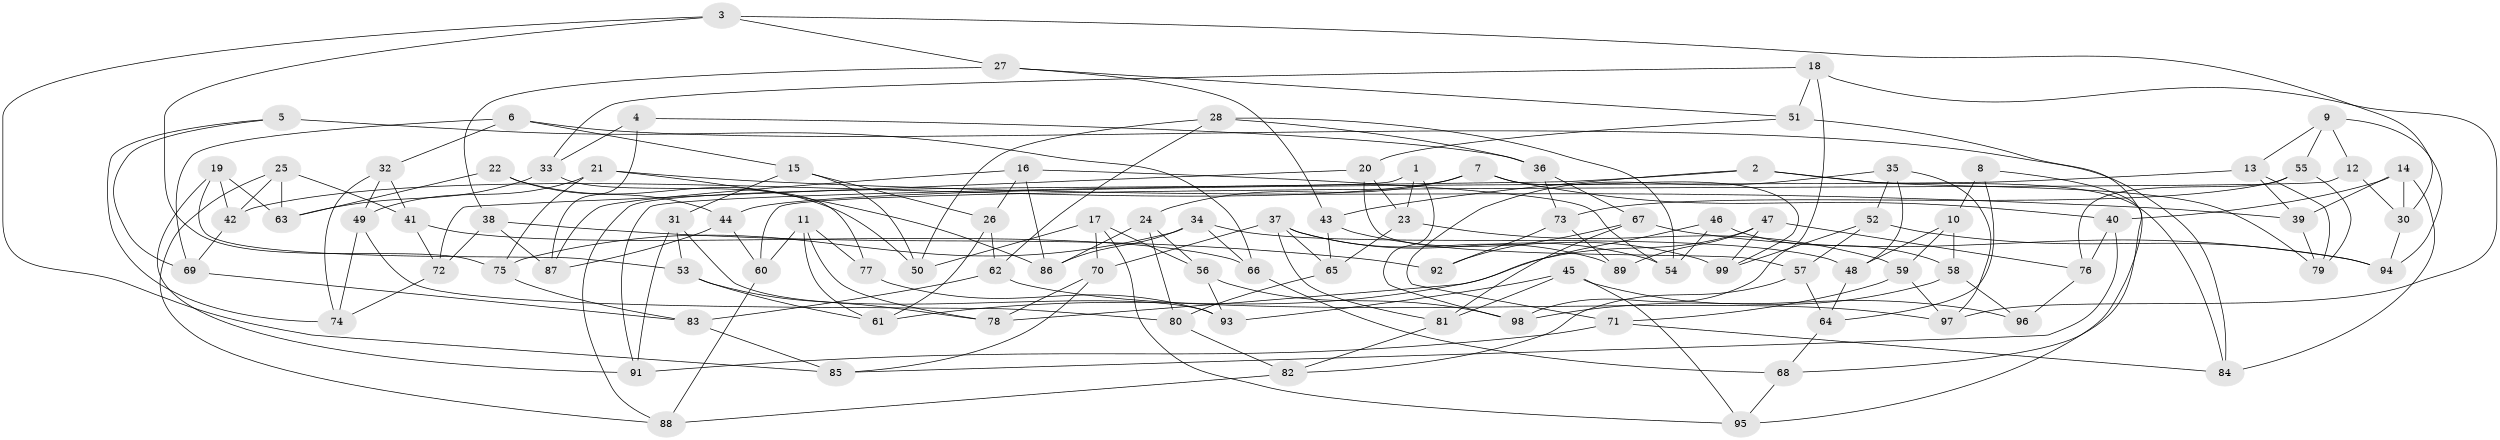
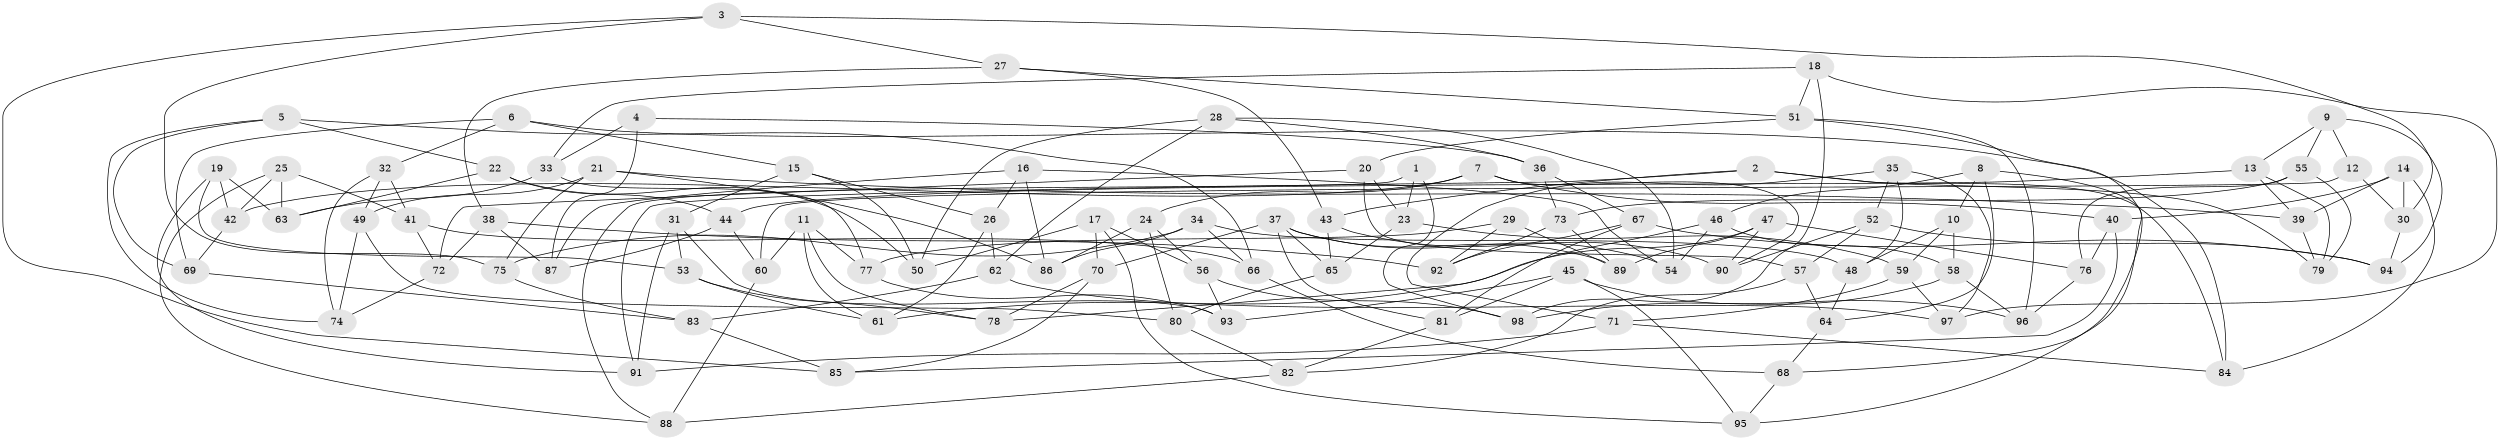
edge "5" -- "22": added
edge "51" -- "96": added
edge "8" -- "46": added
node "29": added
node "99": label "99" -> "90"
